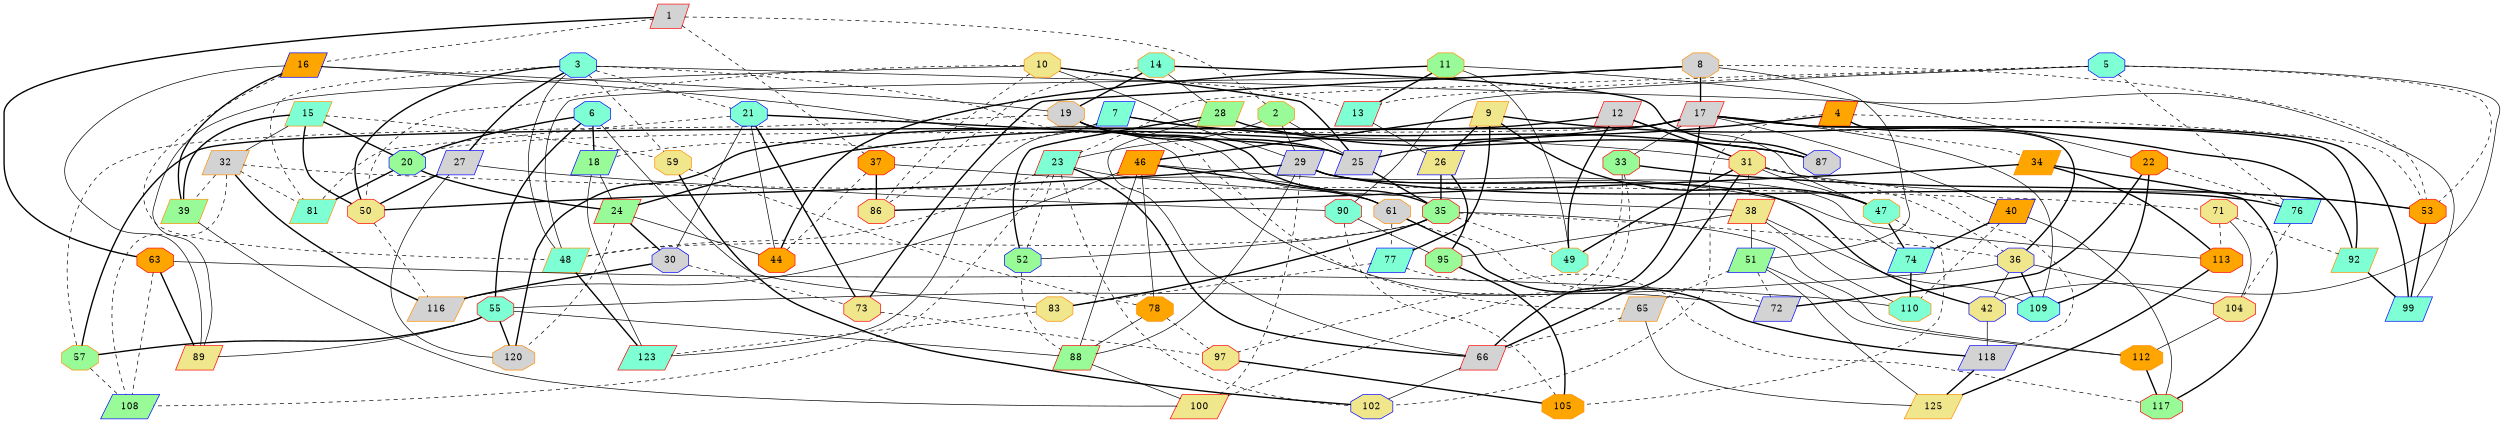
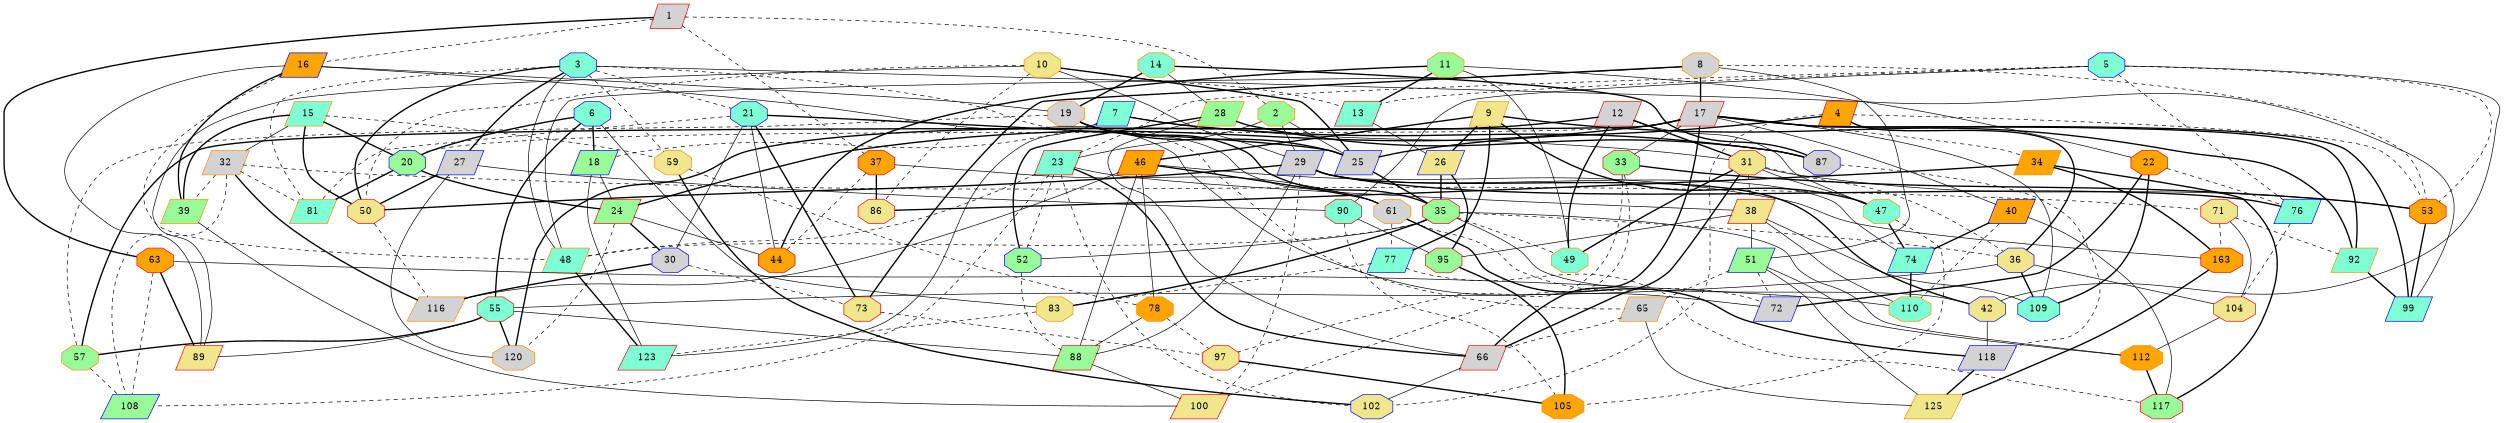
edge "14" -- "86": removed
edge "31" -- "118": now "87" -- "118"
node "113": label "113" -> "163"
edge "36" -- "42": now "35" -- "42"
